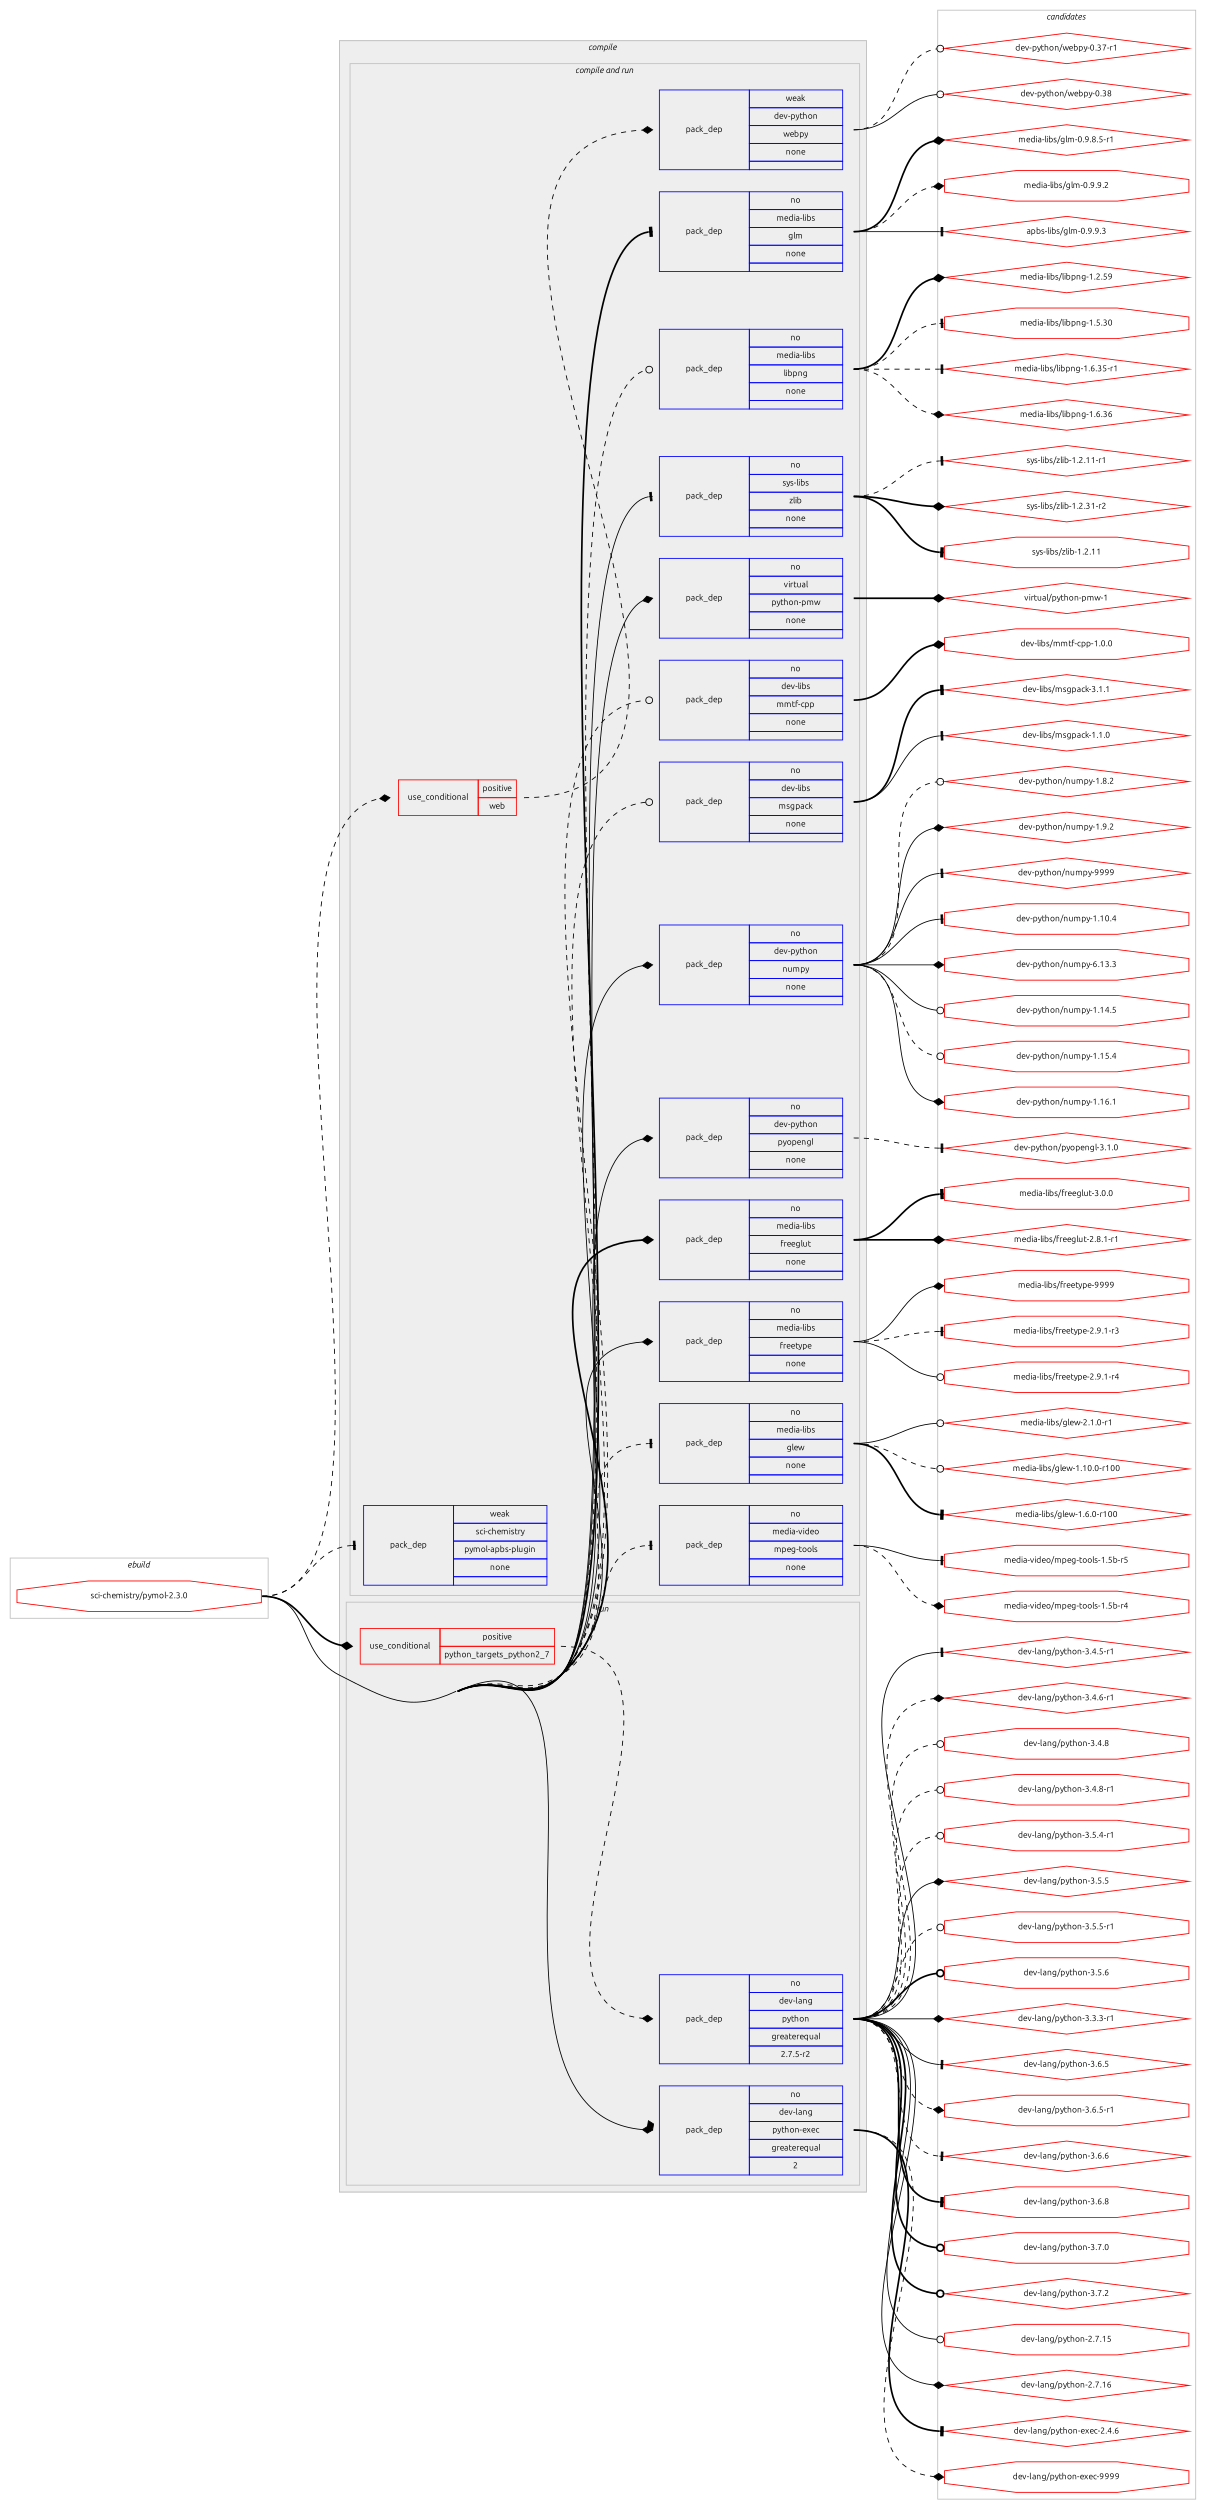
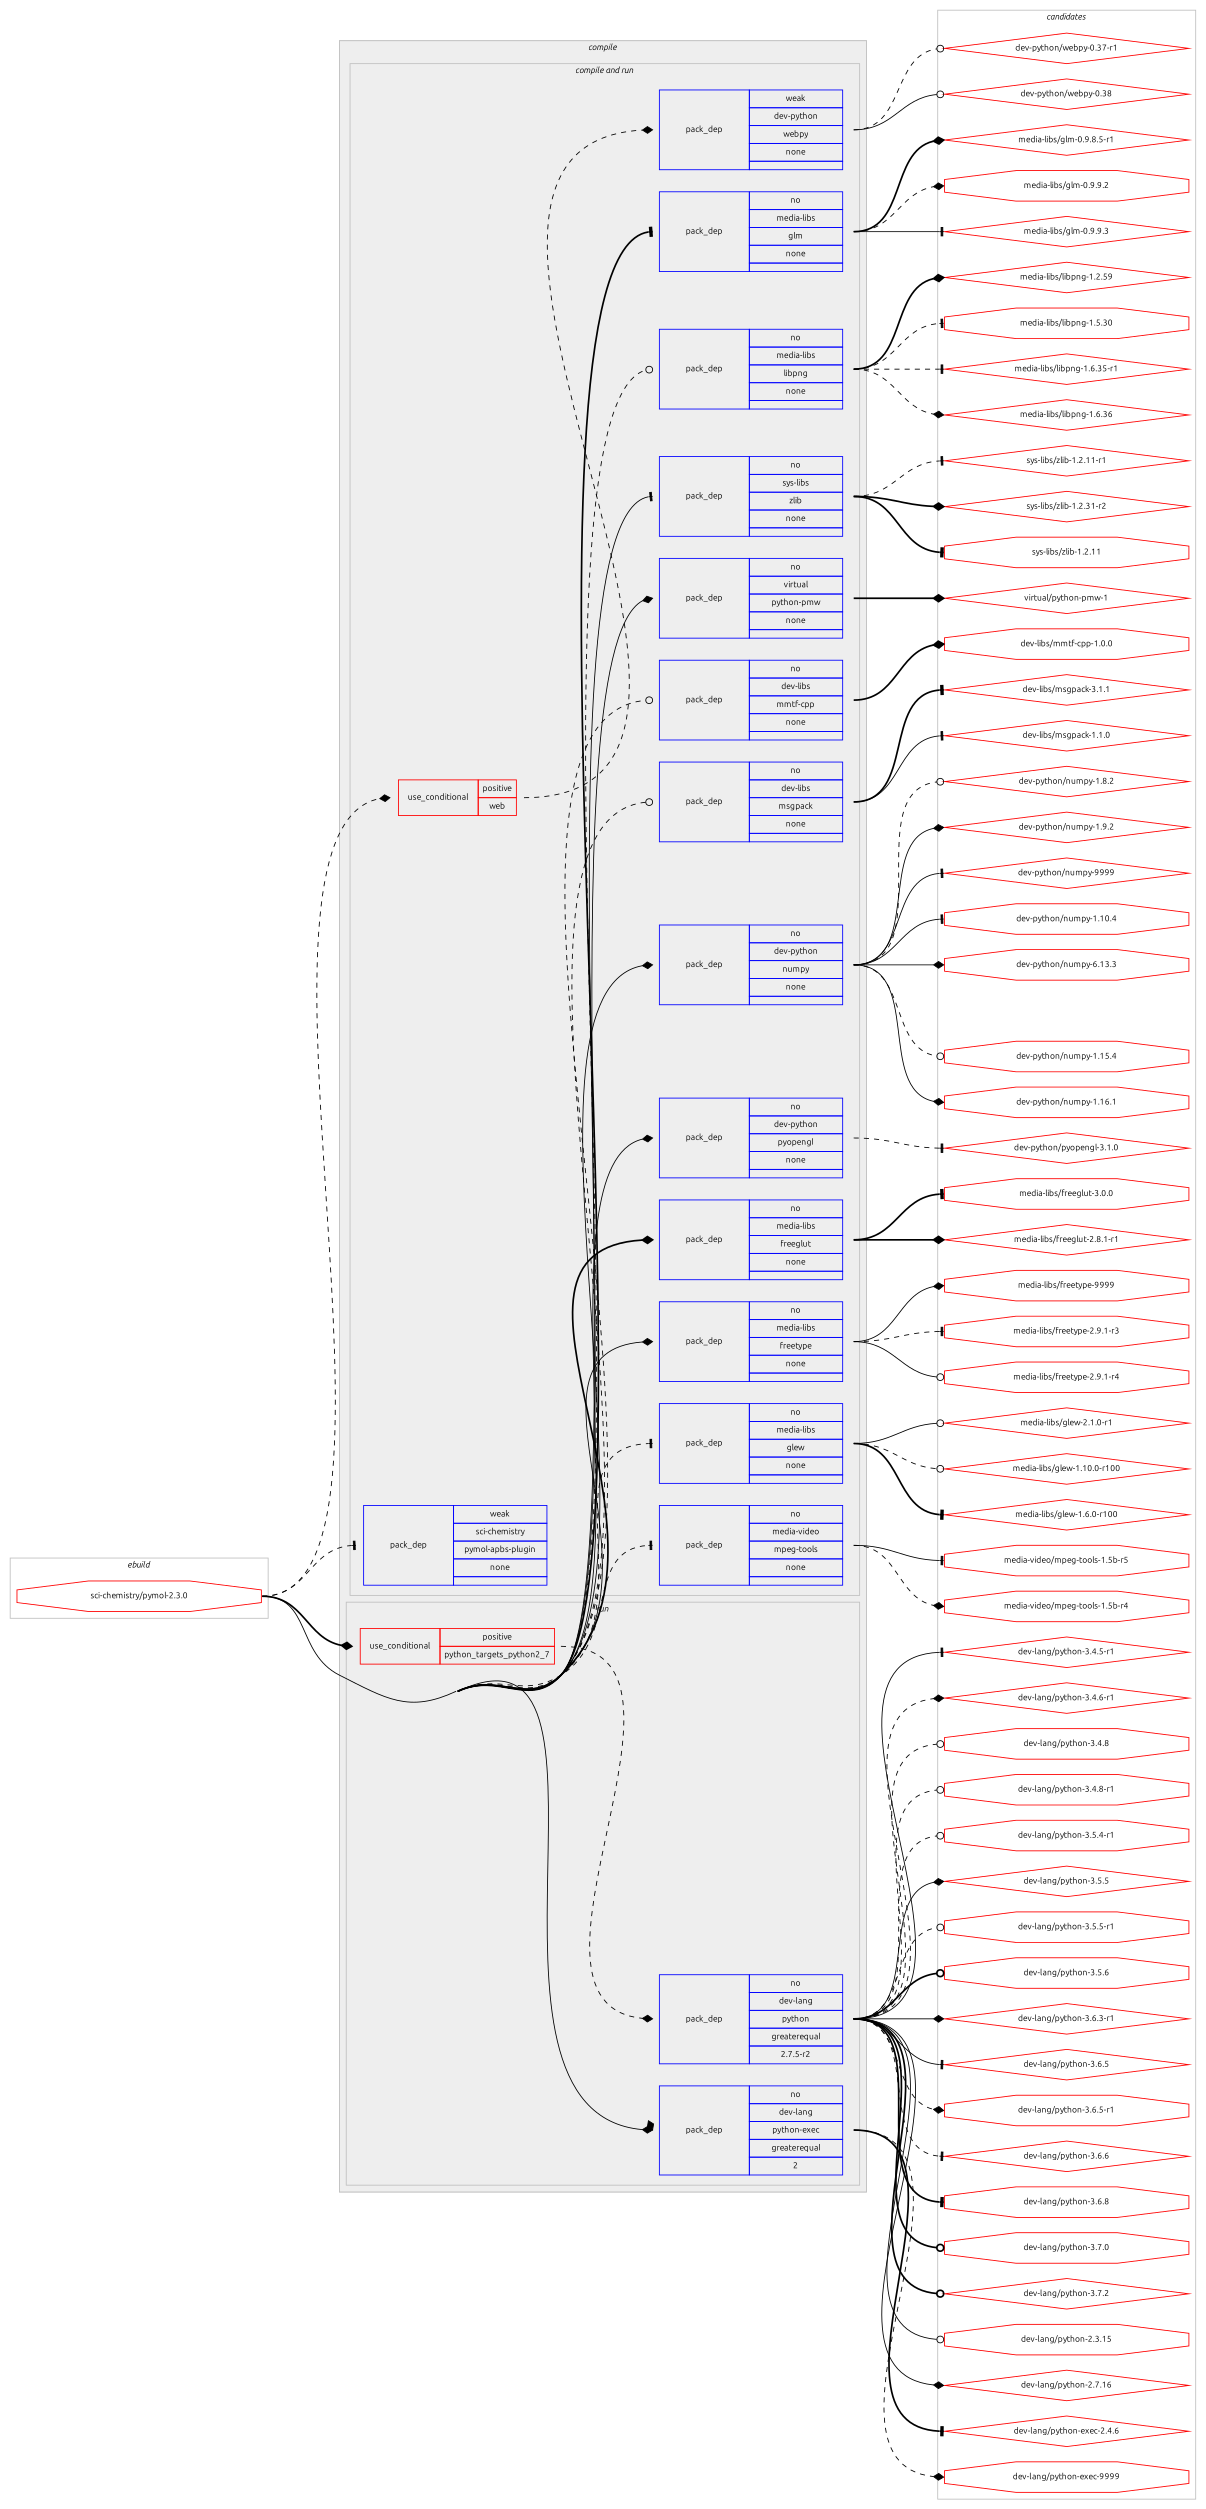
node "apbs-libs/glm-0.9.9.3": label "apbs-libs/glm-0.9.9.3" -> "media-libs/glm-0.9.9.3"
node "dev-python/numpy-1.14.5": removed
node "dev-lang/python-3.3.3-r1": label "dev-lang/python-3.3.3-r1" -> "dev-lang/python-3.6.3-r1"
node "dev-lang/python-2.7.15": label "dev-lang/python-2.7.15" -> "dev-lang/python-2.3.15"
